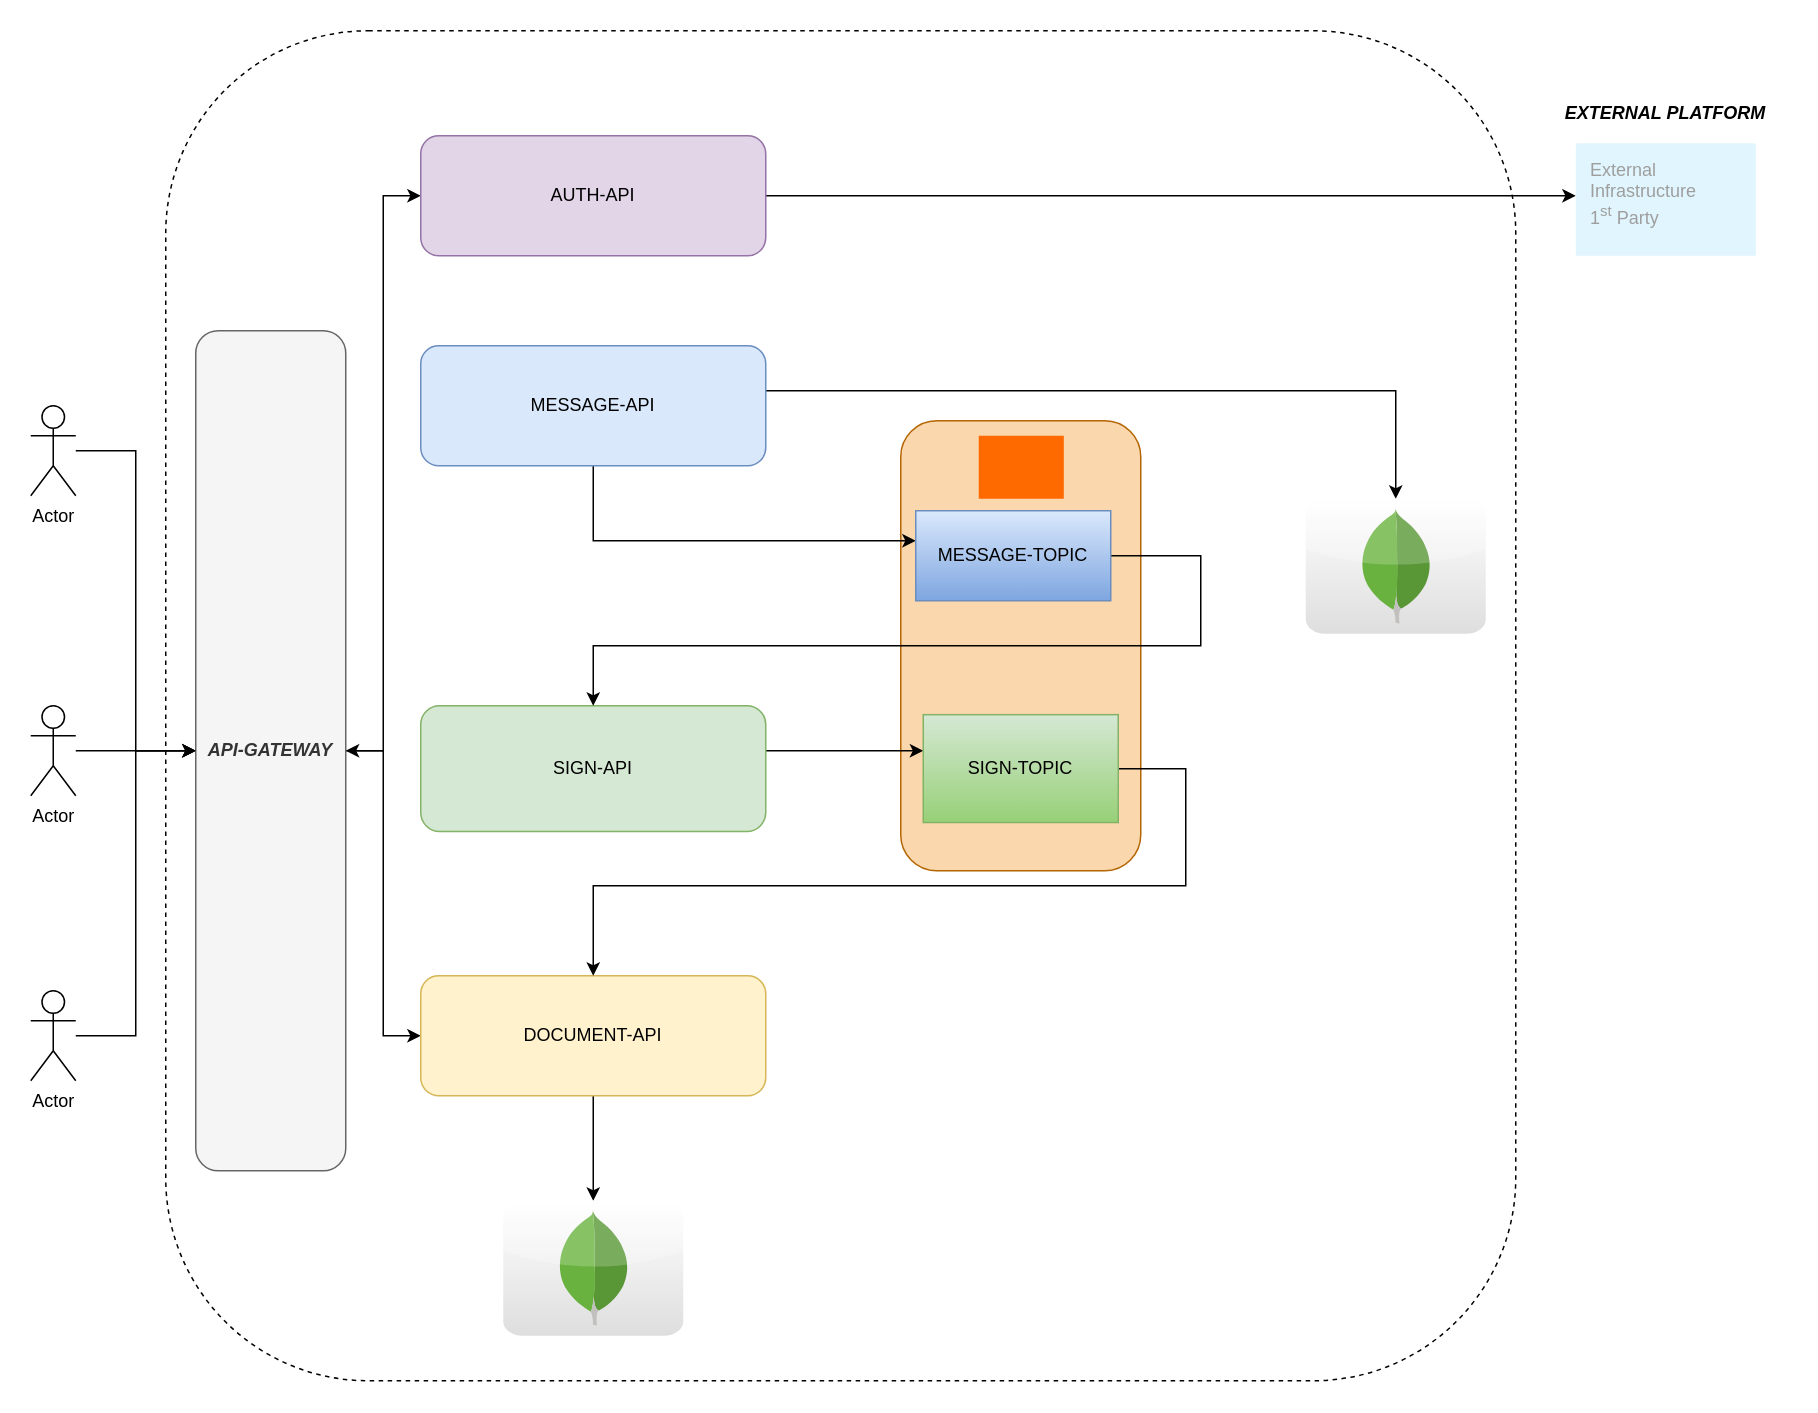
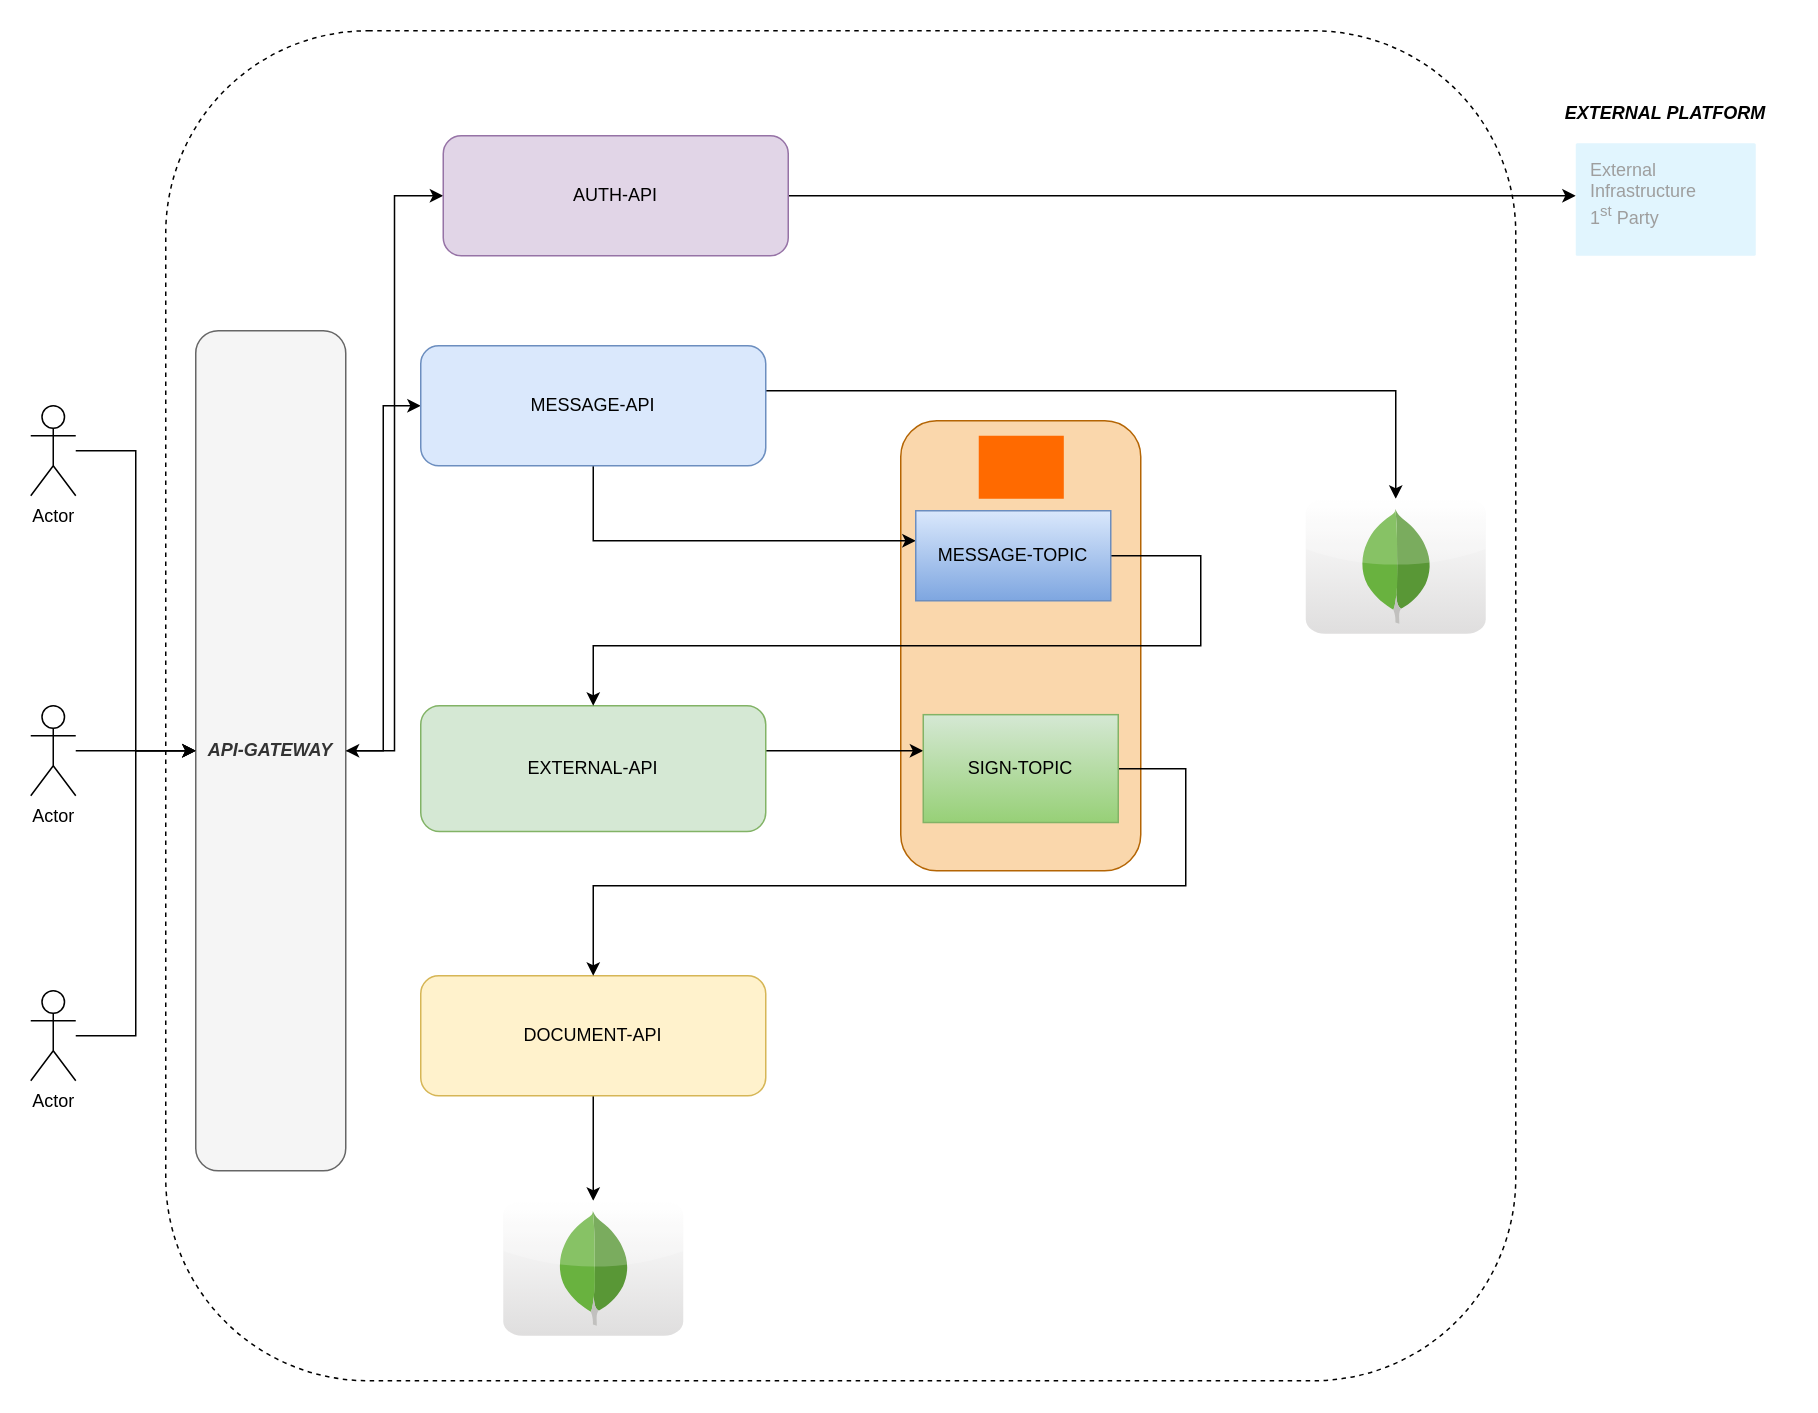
node "AUTH-API": moved (593, 196) -> (616, 196)
node "SIGN-API": label "SIGN-API" -> "EXTERNAL-API"
edge "API-GATEWAY" -> "DOCUMENT-API": now "API-GATEWAY" -> "MESSAGE-API"
